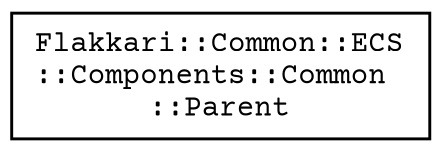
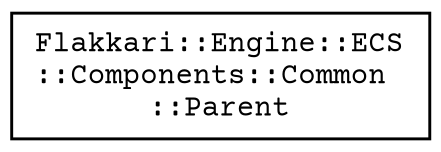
node "Flakkari::Common::ECS ::Components::Common ::Parent": label "Flakkari::Common::ECS ::Components::Common ::Parent" -> "Flakkari::Engine::ECS ::Components::Common ::Parent"
